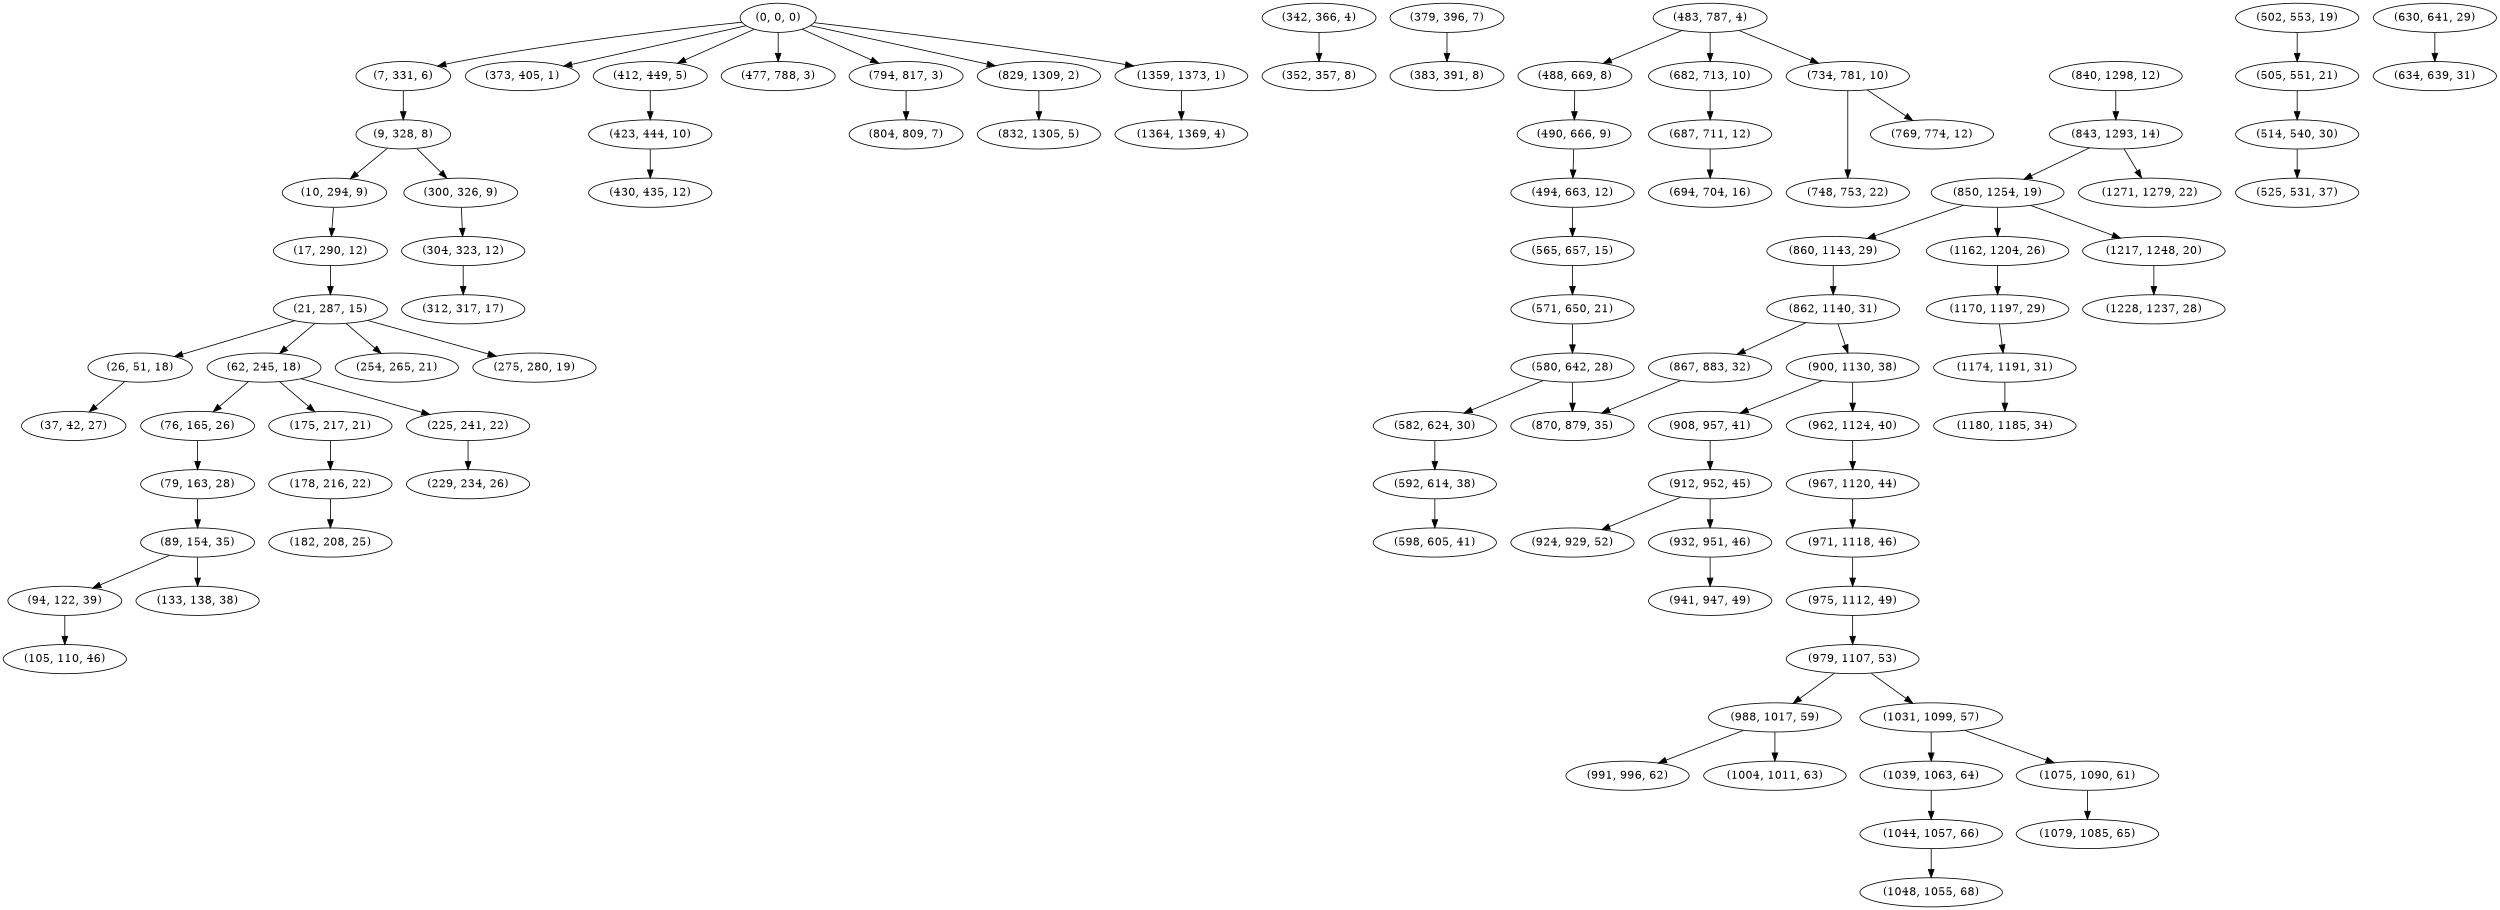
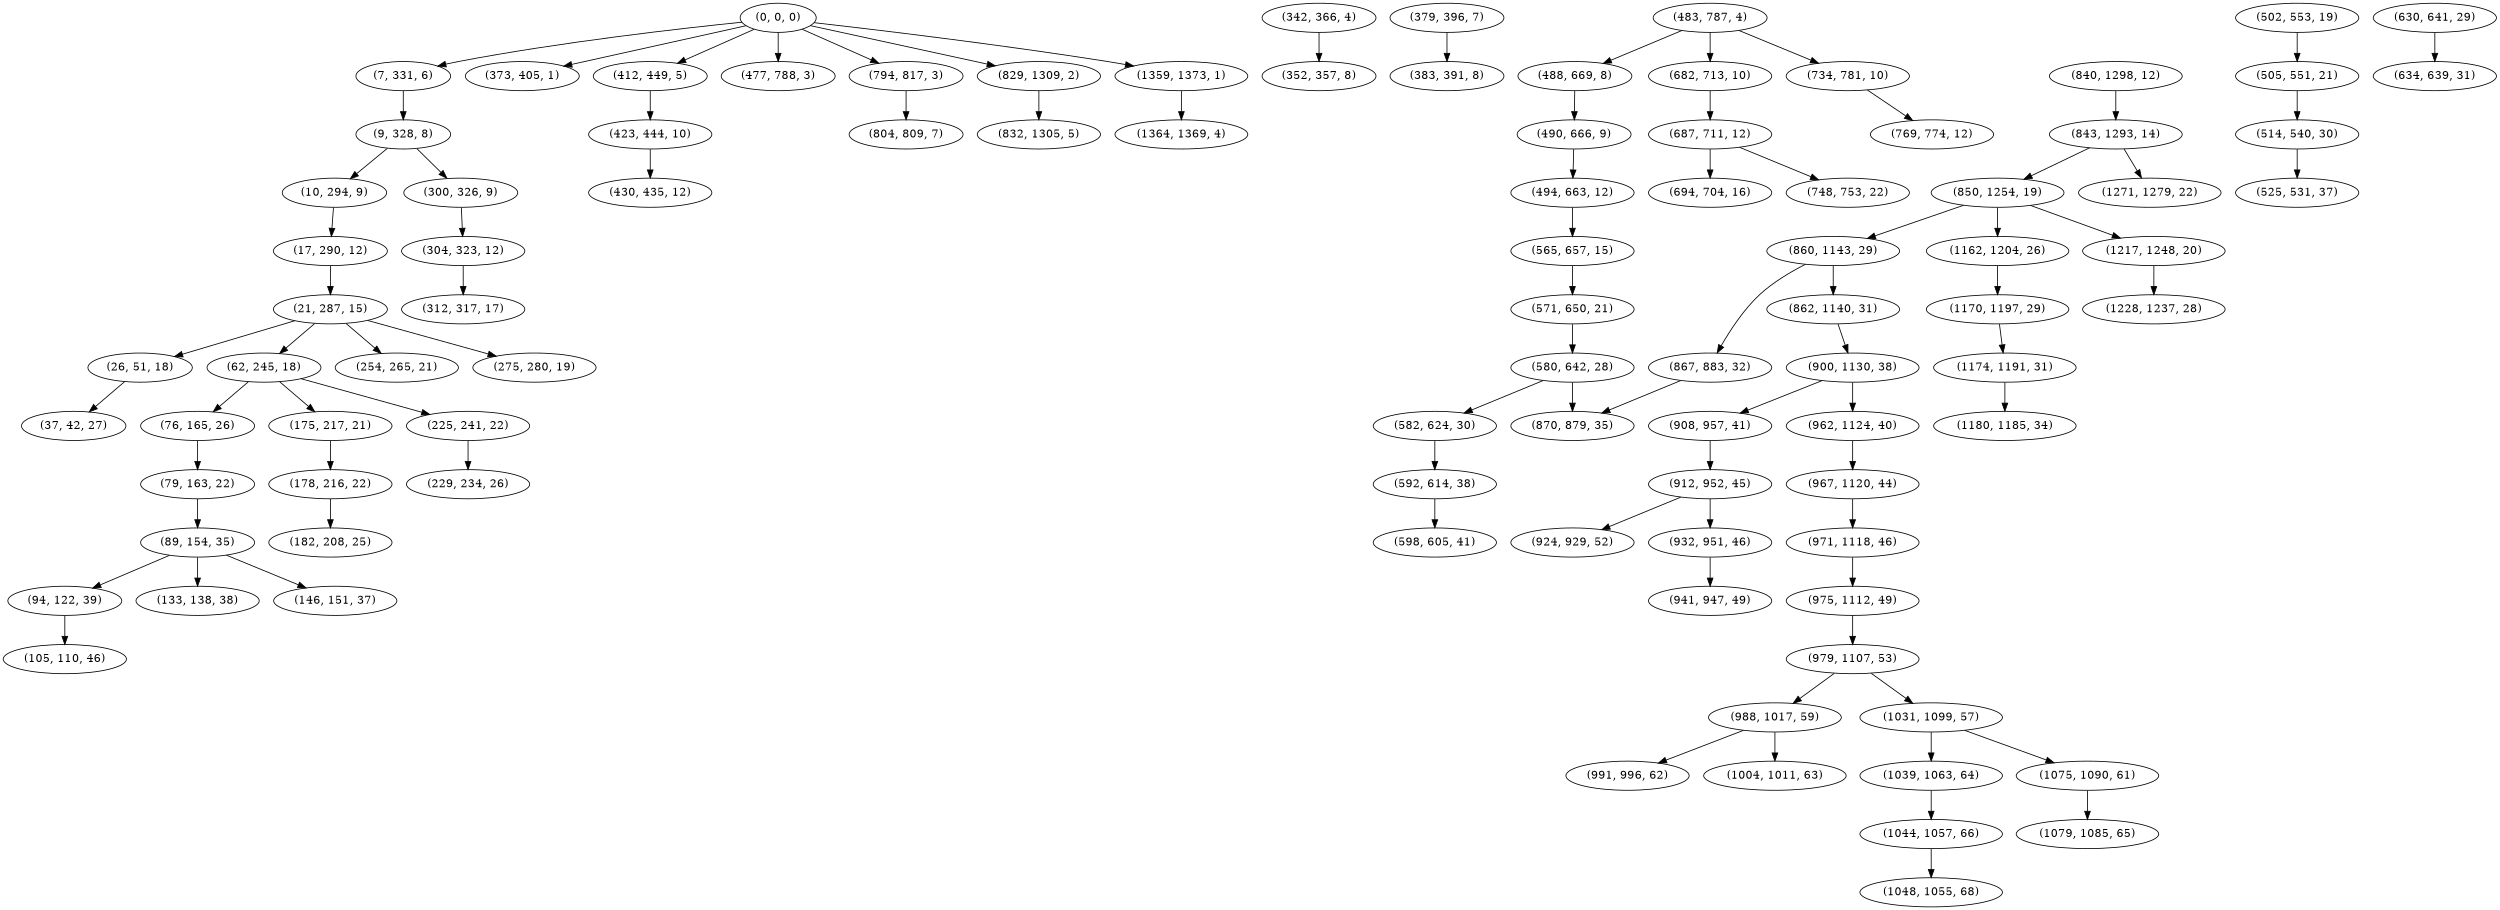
edge "(734, 781, 10)" -> "(748, 753, 22)": now "(687, 711, 12)" -> "(748, 753, 22)"
edge "(862, 1140, 31)" -> "(867, 883, 32)": now "(860, 1143, 29)" -> "(867, 883, 32)"
node "(79, 163, 28)": label "(79, 163, 28)" -> "(79, 163, 22)"
node "(146, 151, 37)": added
